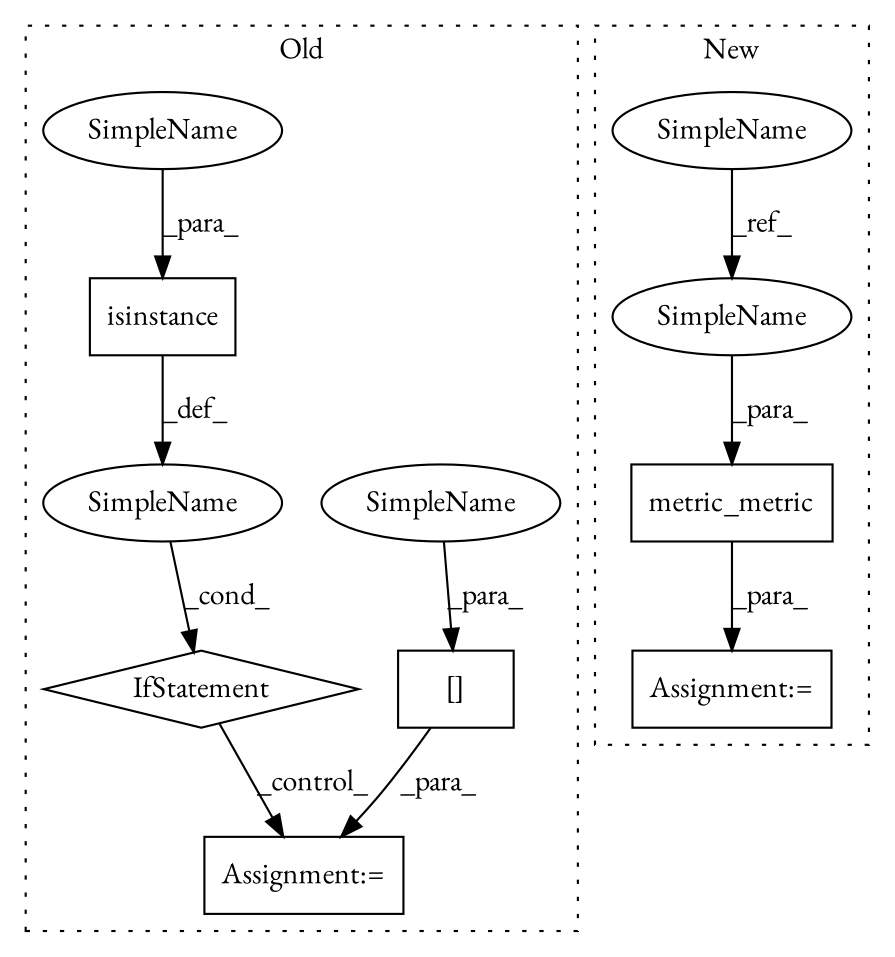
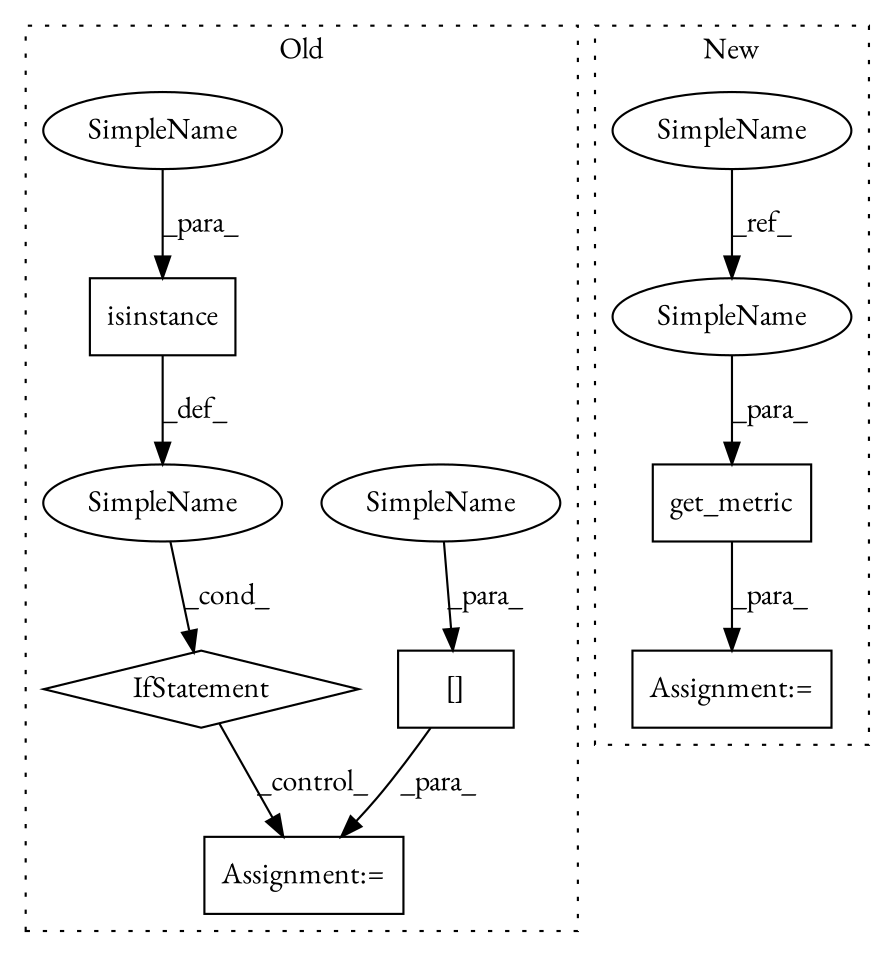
node "metric_metric": label "metric_metric" -> "get_metric"
